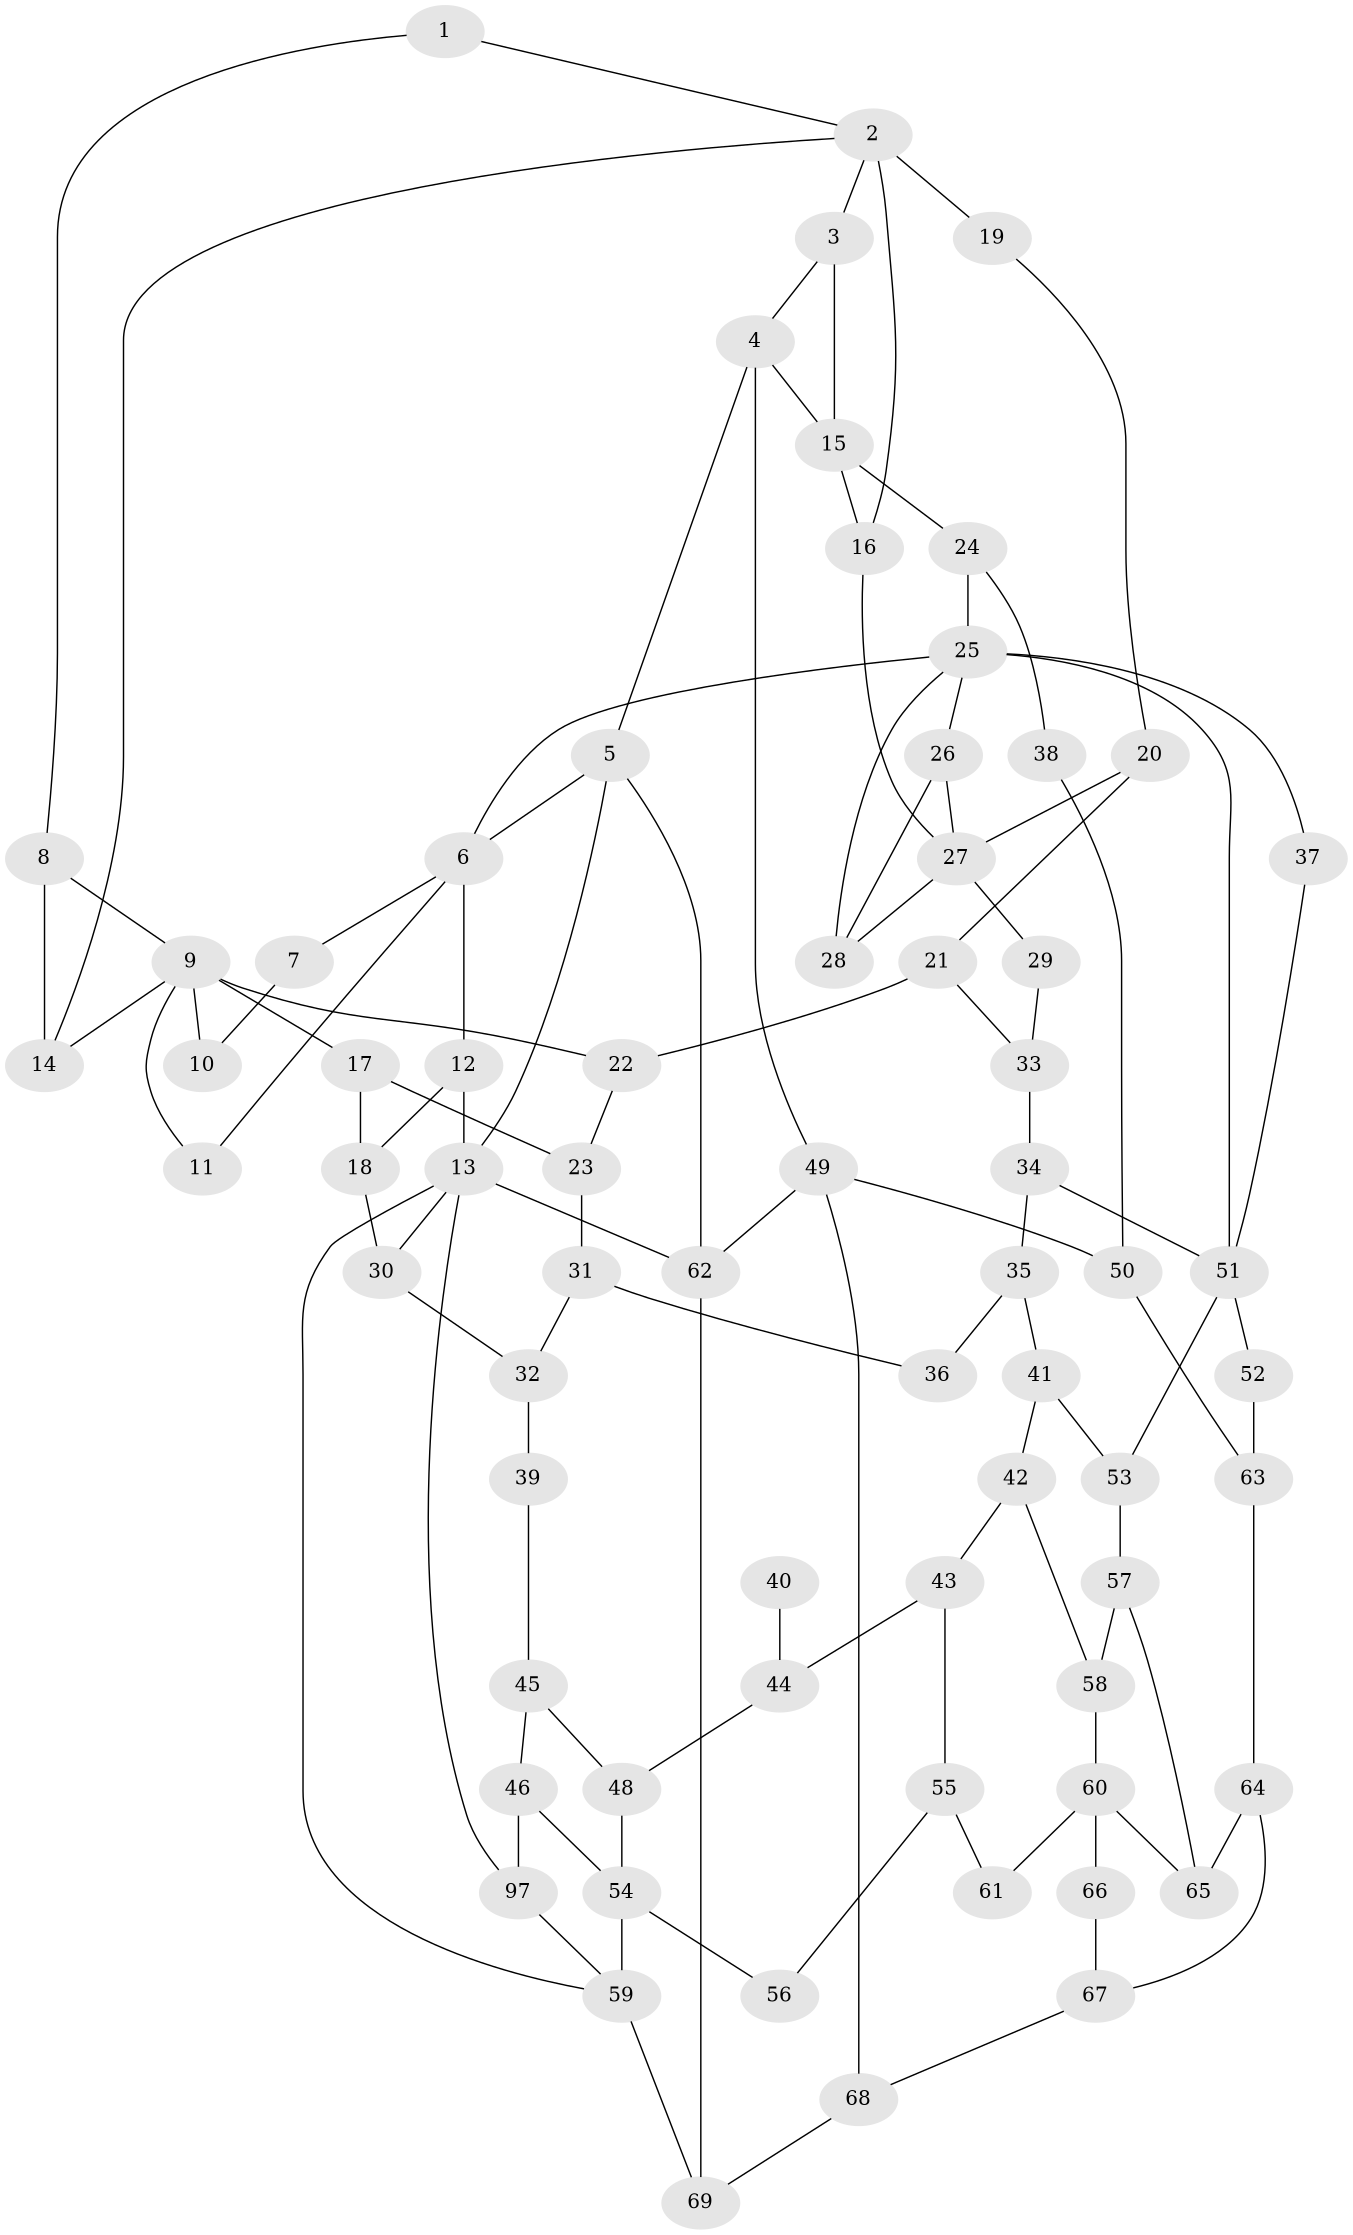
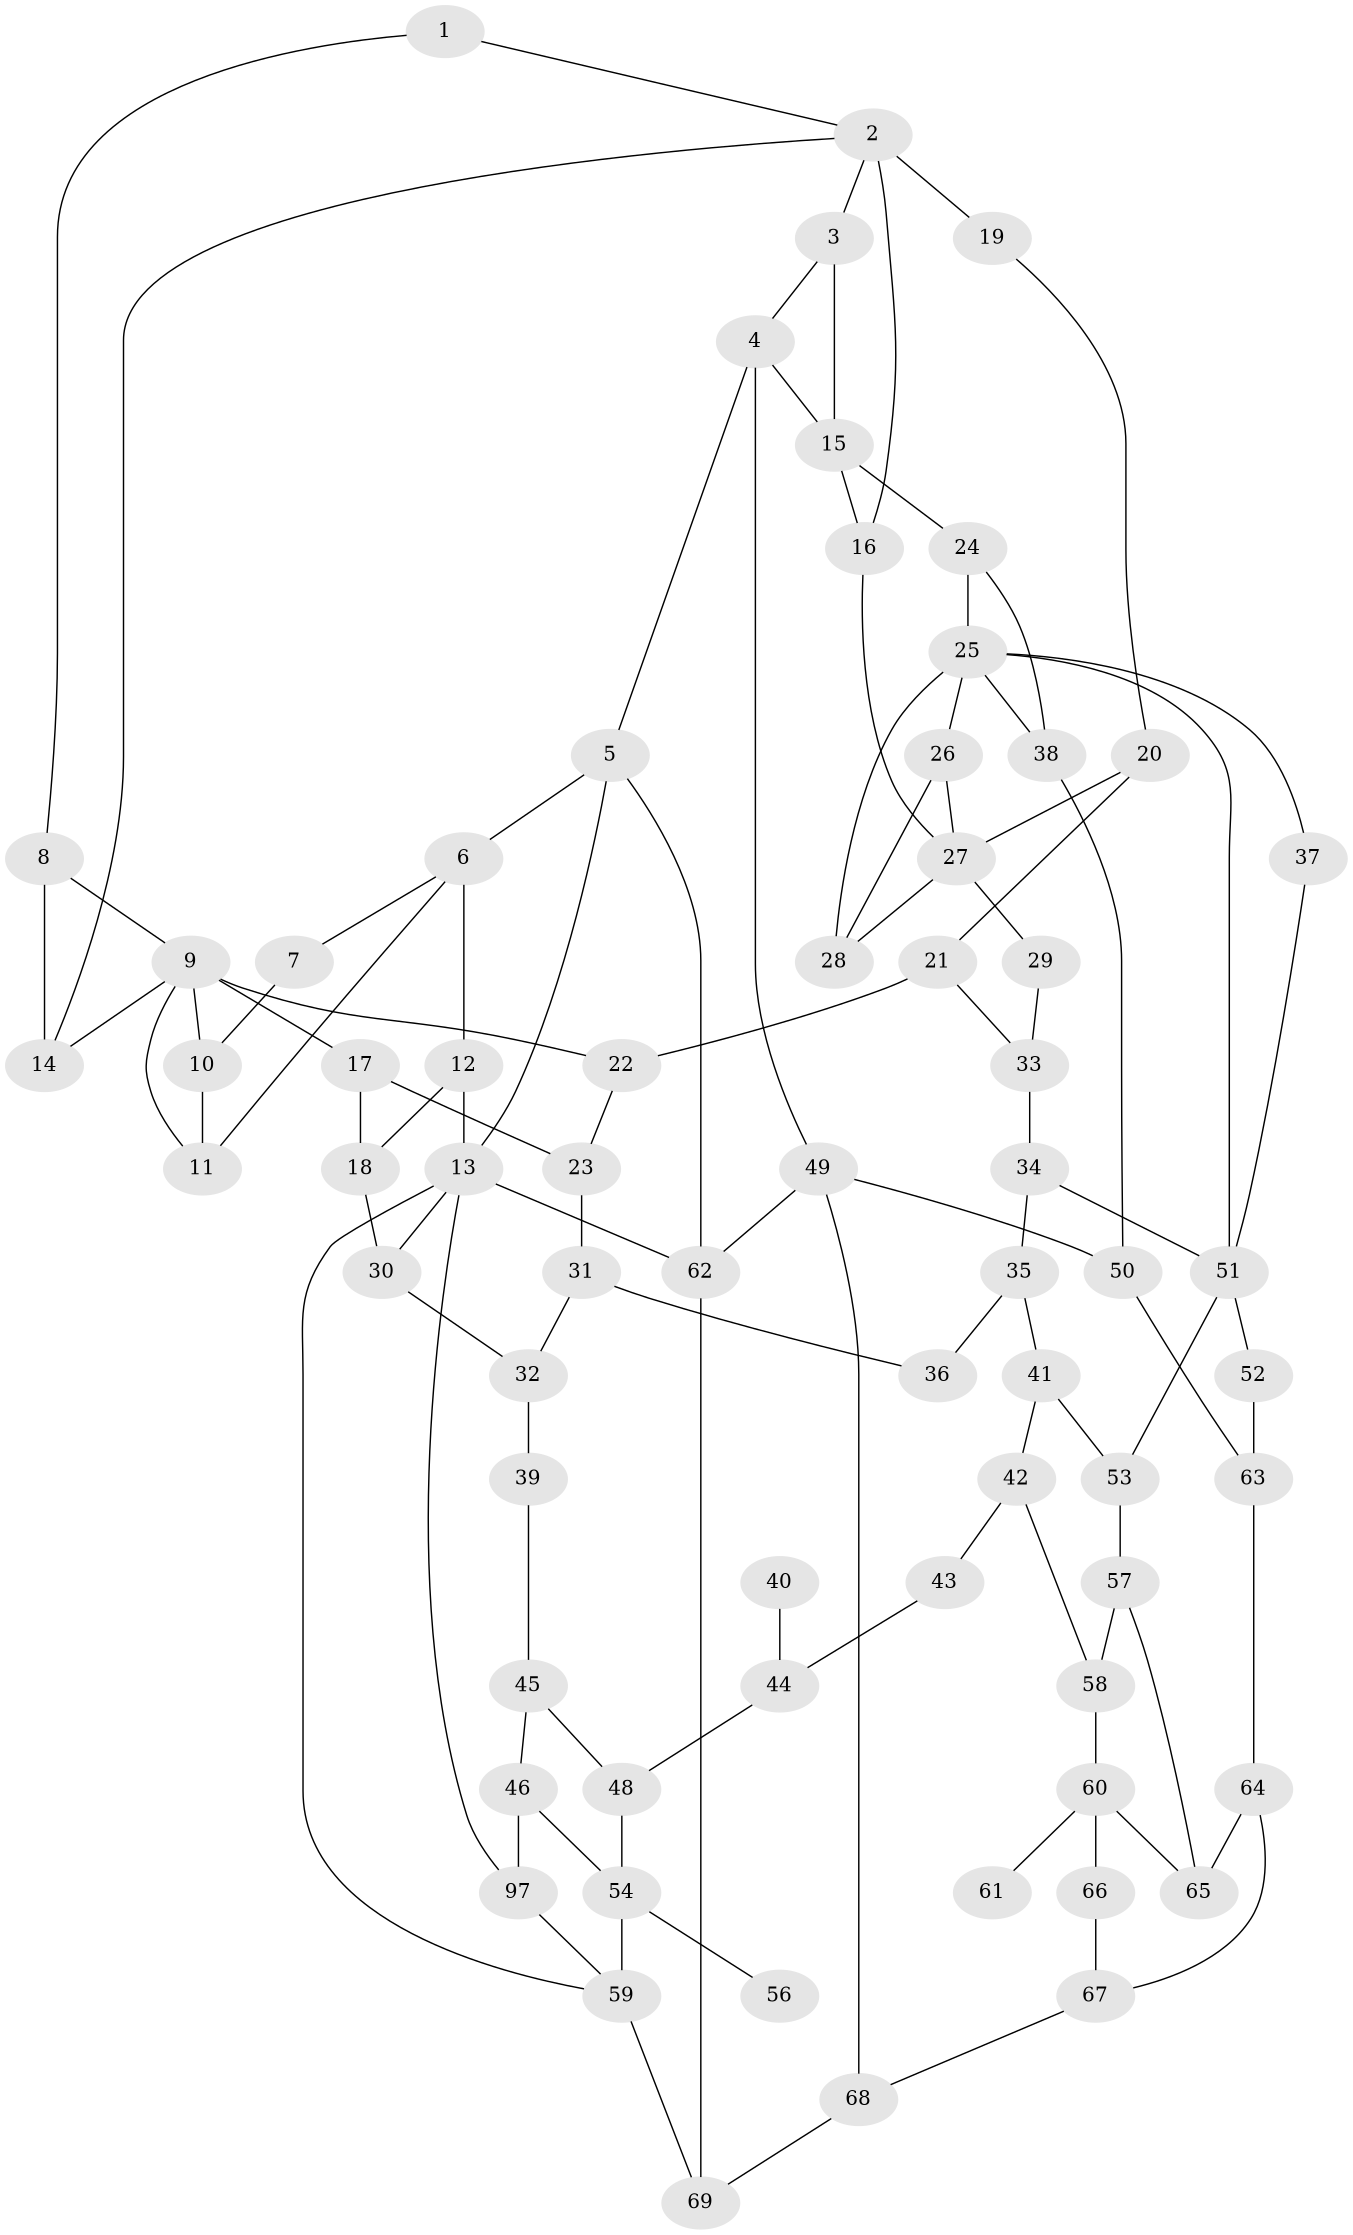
edge "25" -- "6": now "25" -- "38"
edge "10" -- "11": added
node "55": removed
